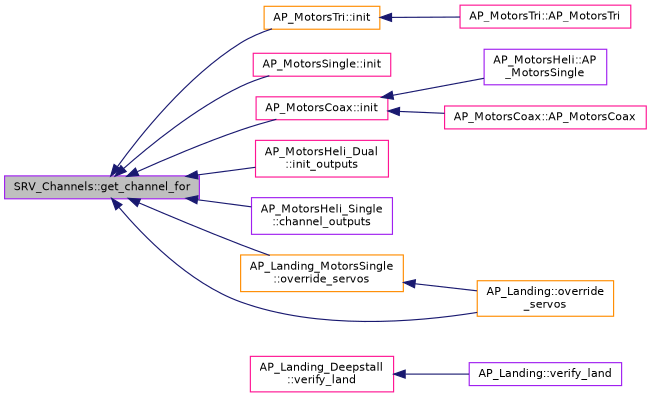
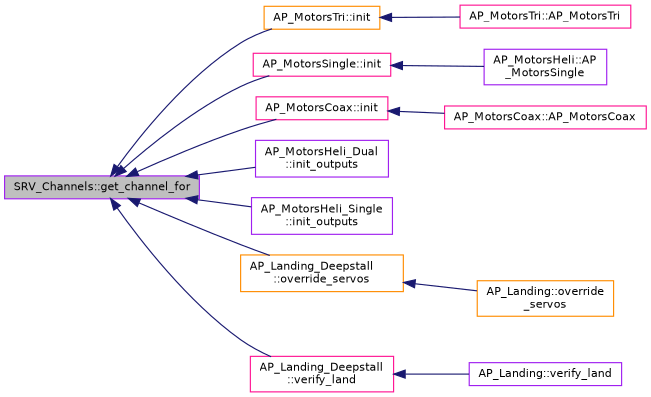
edge "AP_MotorsHeli::AP _MotorsSingle" -> "AP_MotorsCoax::init": now "AP_MotorsHeli::AP _MotorsSingle" -> "AP_MotorsSingle::init"
node "AP_MotorsHeli_Dual ::init_outputs": color deeppink -> purple
node "AP_MotorsHeli_Single ::channel_outputs": label "AP_MotorsHeli_Single ::channel_outputs" -> "AP_MotorsHeli_Single ::init_outputs"
node "AP_Landing_MotorsSingle ::override_servos": label "AP_Landing_MotorsSingle ::override_servos" -> "AP_Landing_Deepstall ::override_servos"
edge "AP_Landing::override _servos" -> "SRV_Channels::get_channel_for": now "AP_Landing_Deepstall ::verify_land" -> "SRV_Channels::get_channel_for"
